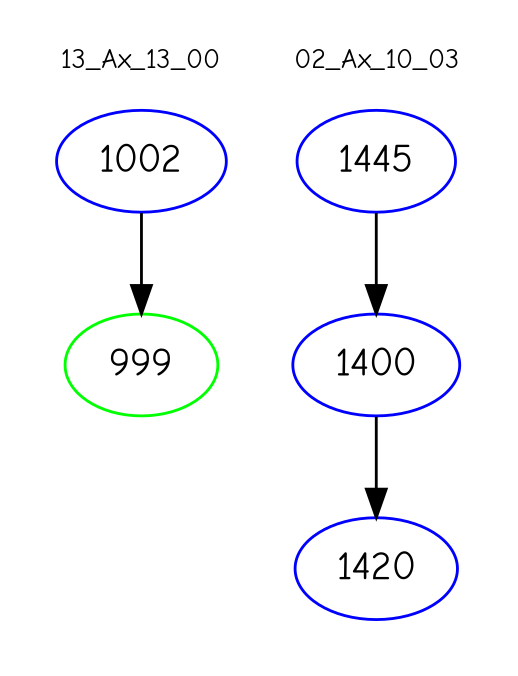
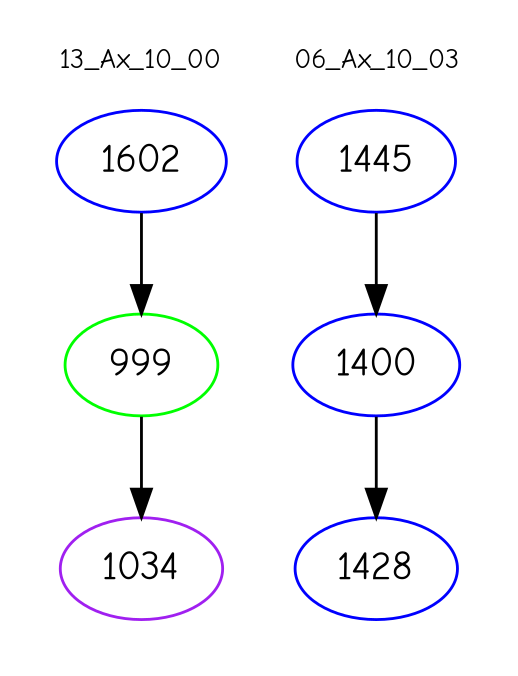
cluster "13_Ax_13_00": label "13_Ax_13_00" -> "13_Ax_10_00"
cluster "02_Ax_10_03": label "02_Ax_10_03" -> "06_Ax_10_03"
node "1002": label "1002" -> "1602"
node "1034": added
node "1420": label "1420" -> "1428"
